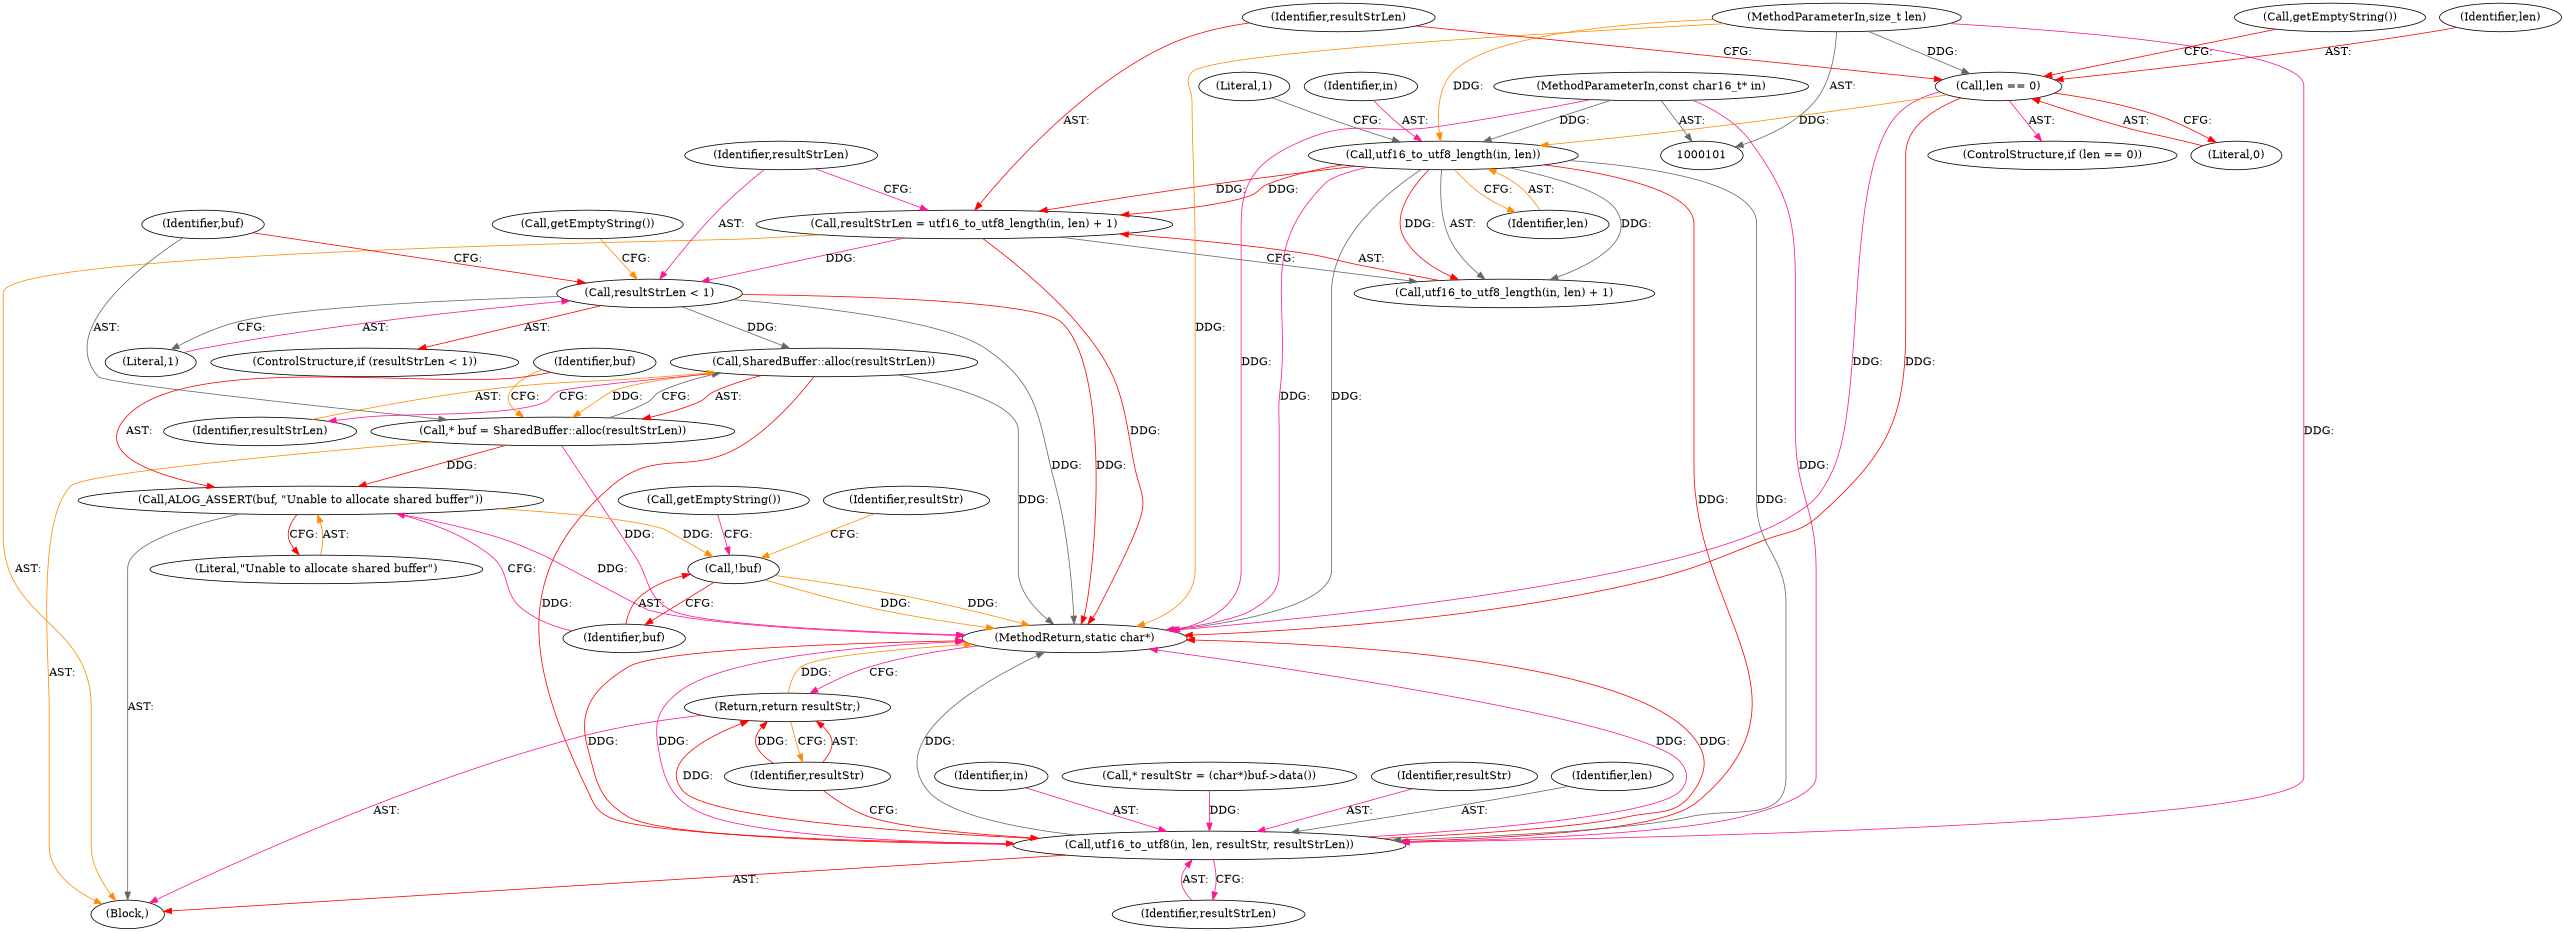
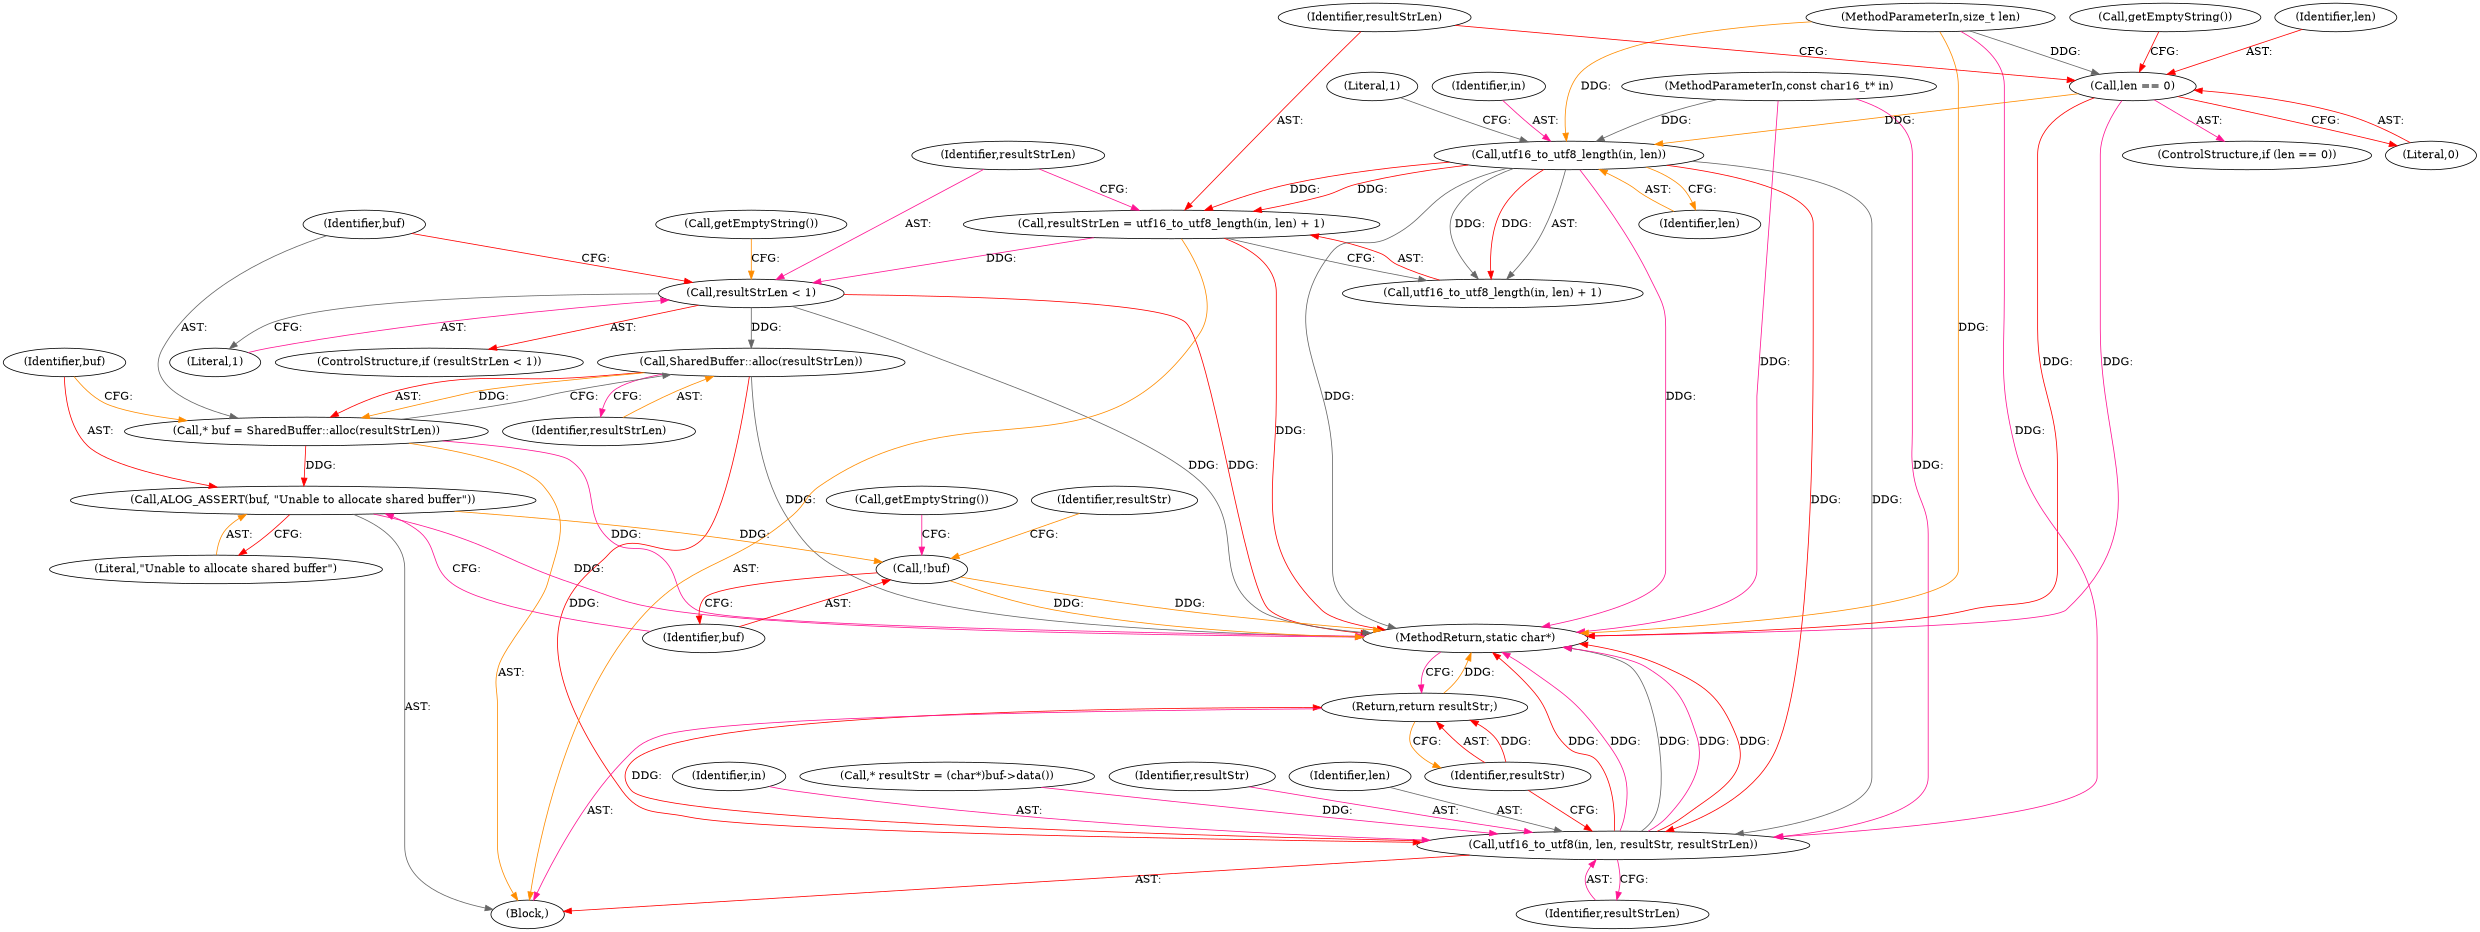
node "1000101": removed
